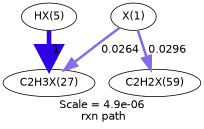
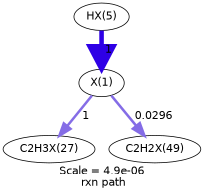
edge "HX(5)" -> "C2H3X(27)": now "HX(5)" -> "X(1)"
edge "X(1)" -> "C2H3X(27)": label " 0.0264" -> " 1"
node "C2H2X(59)": label "C2H2X(59)" -> "C2H2X(49)"
